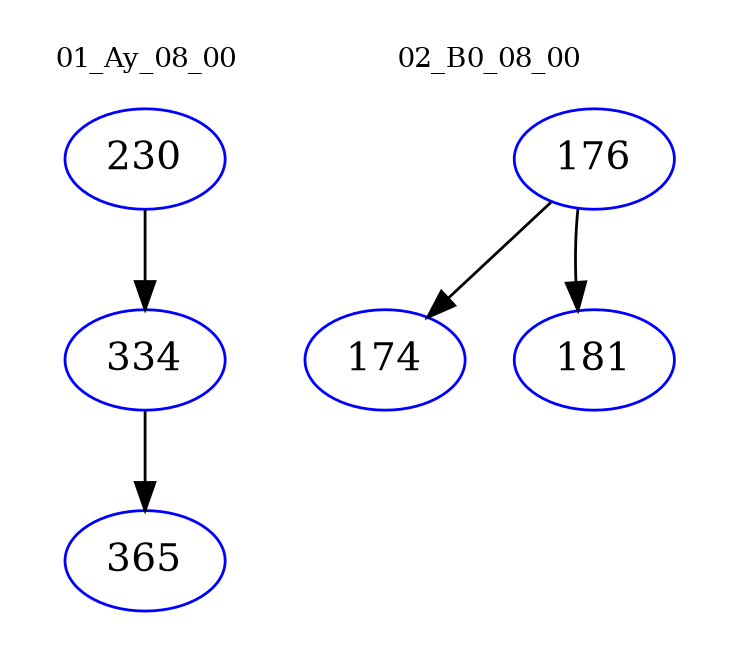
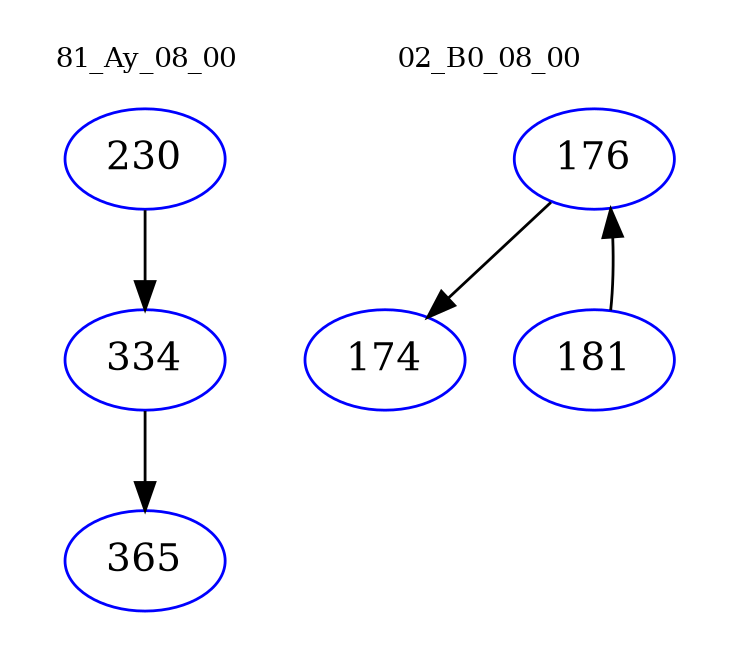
cluster "01_Ay_08_00": label "01_Ay_08_00" -> "81_Ay_08_00"
edge "176" -> "181": reversed
